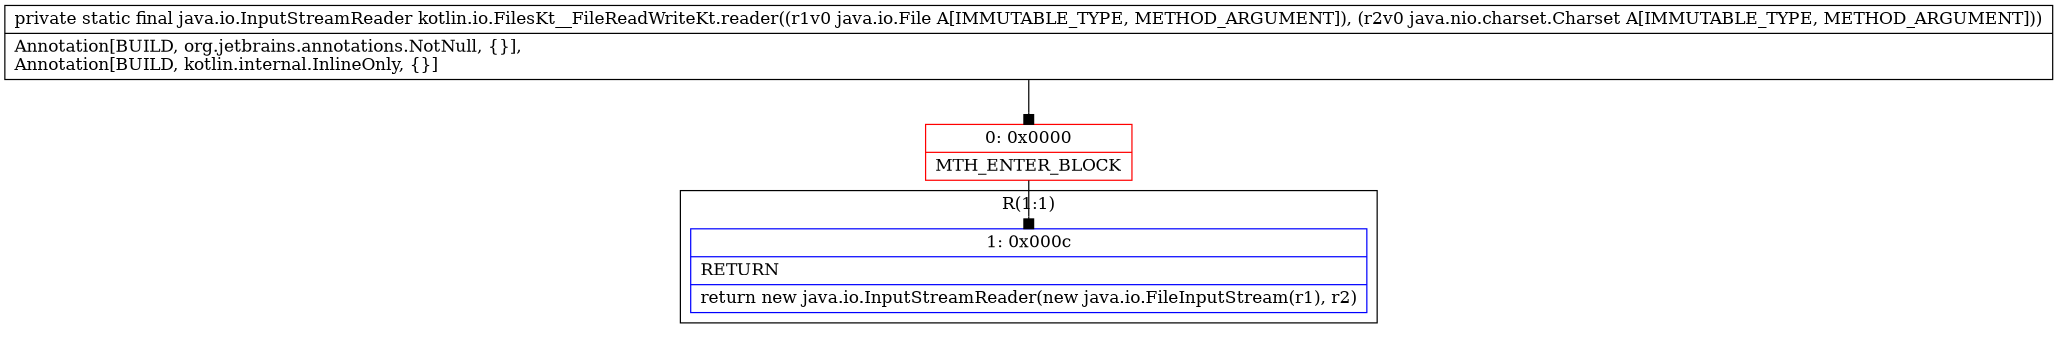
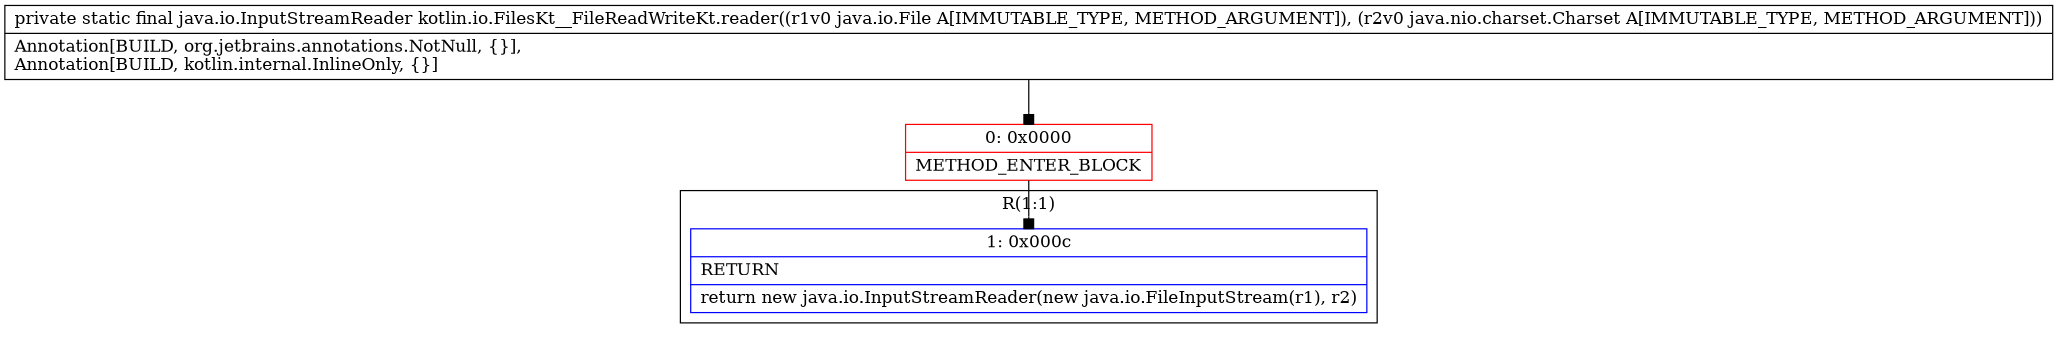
node "0: 0x0000": text "MTH_ENTER_BLOCK" -> "METHOD_ENTER_BLOCK"
